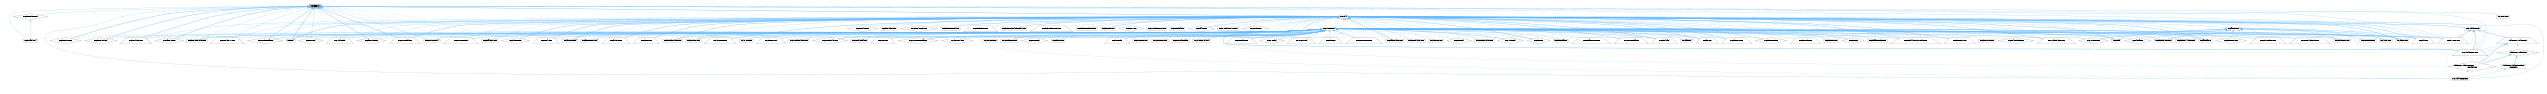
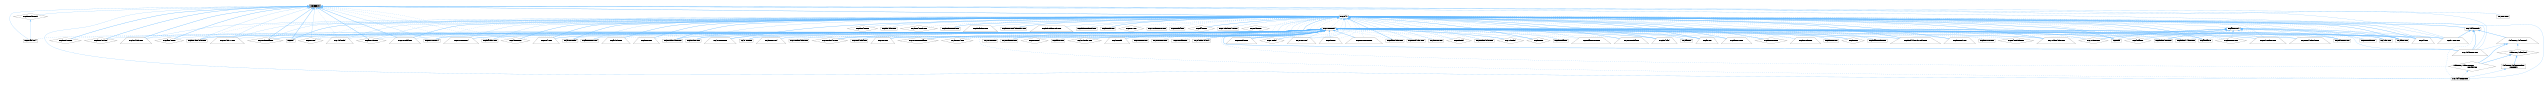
node "src/htmlentity.cpp": added
node "src/outputlist.sqlite": label "src/outputlist.sqlite" -> "src/outputlist.cpp"
